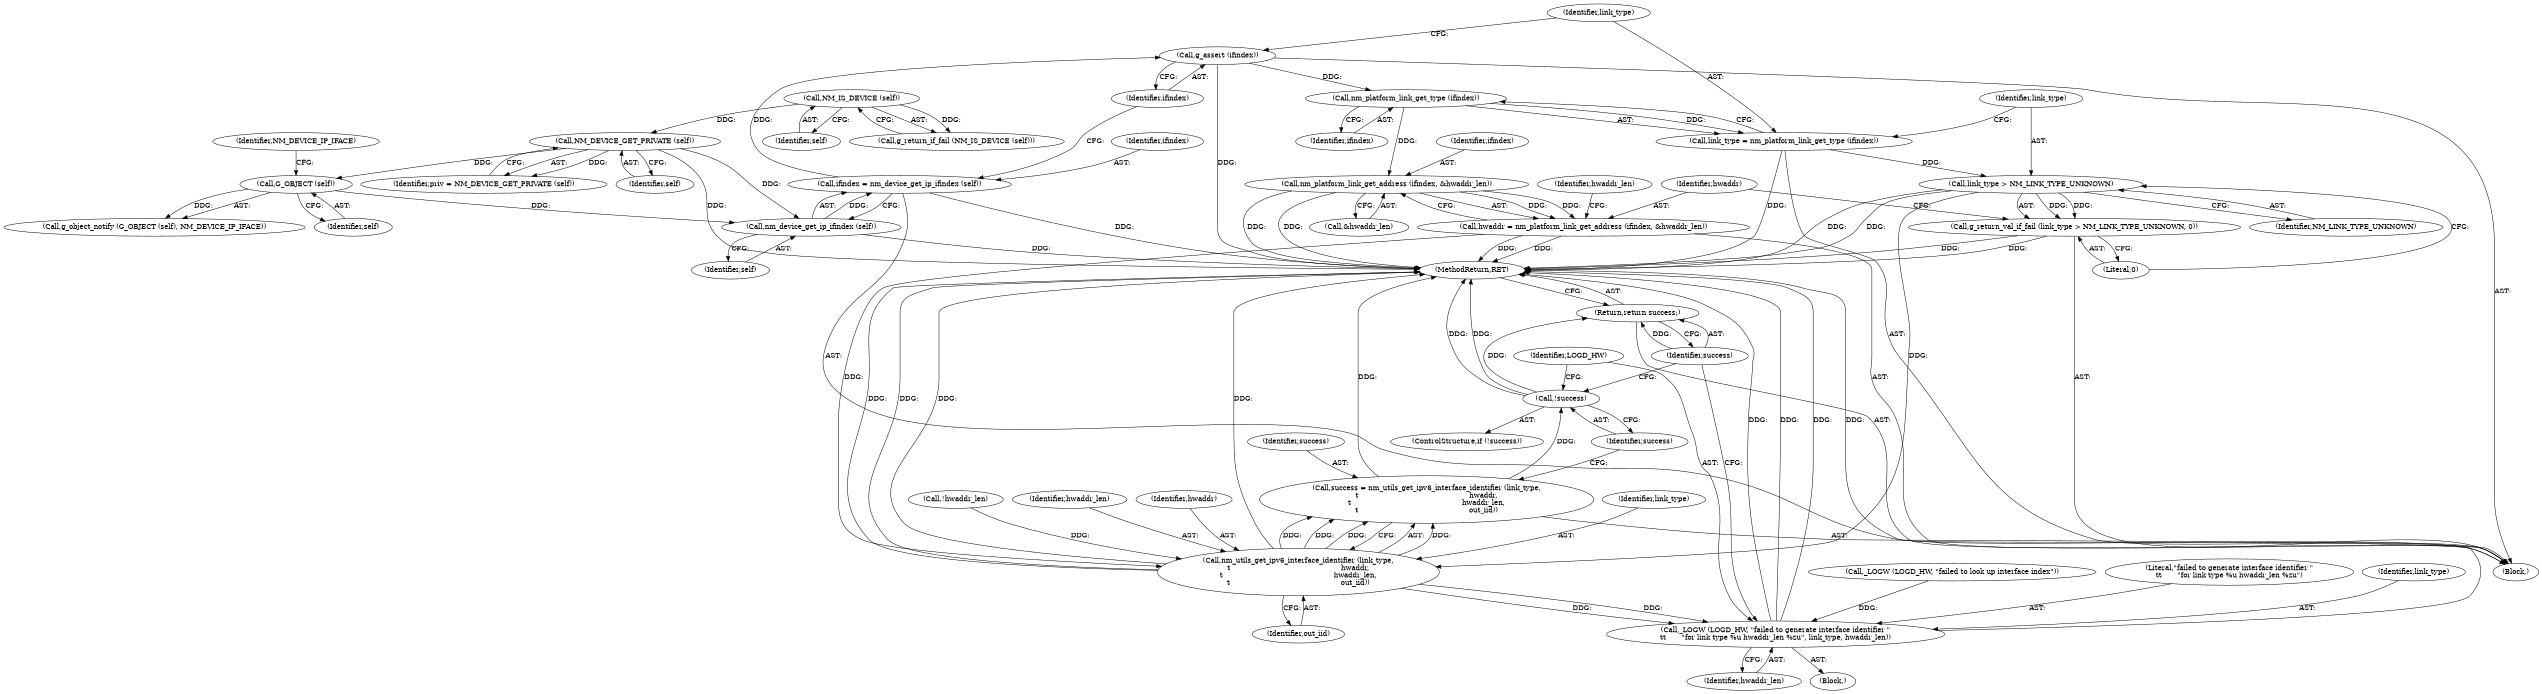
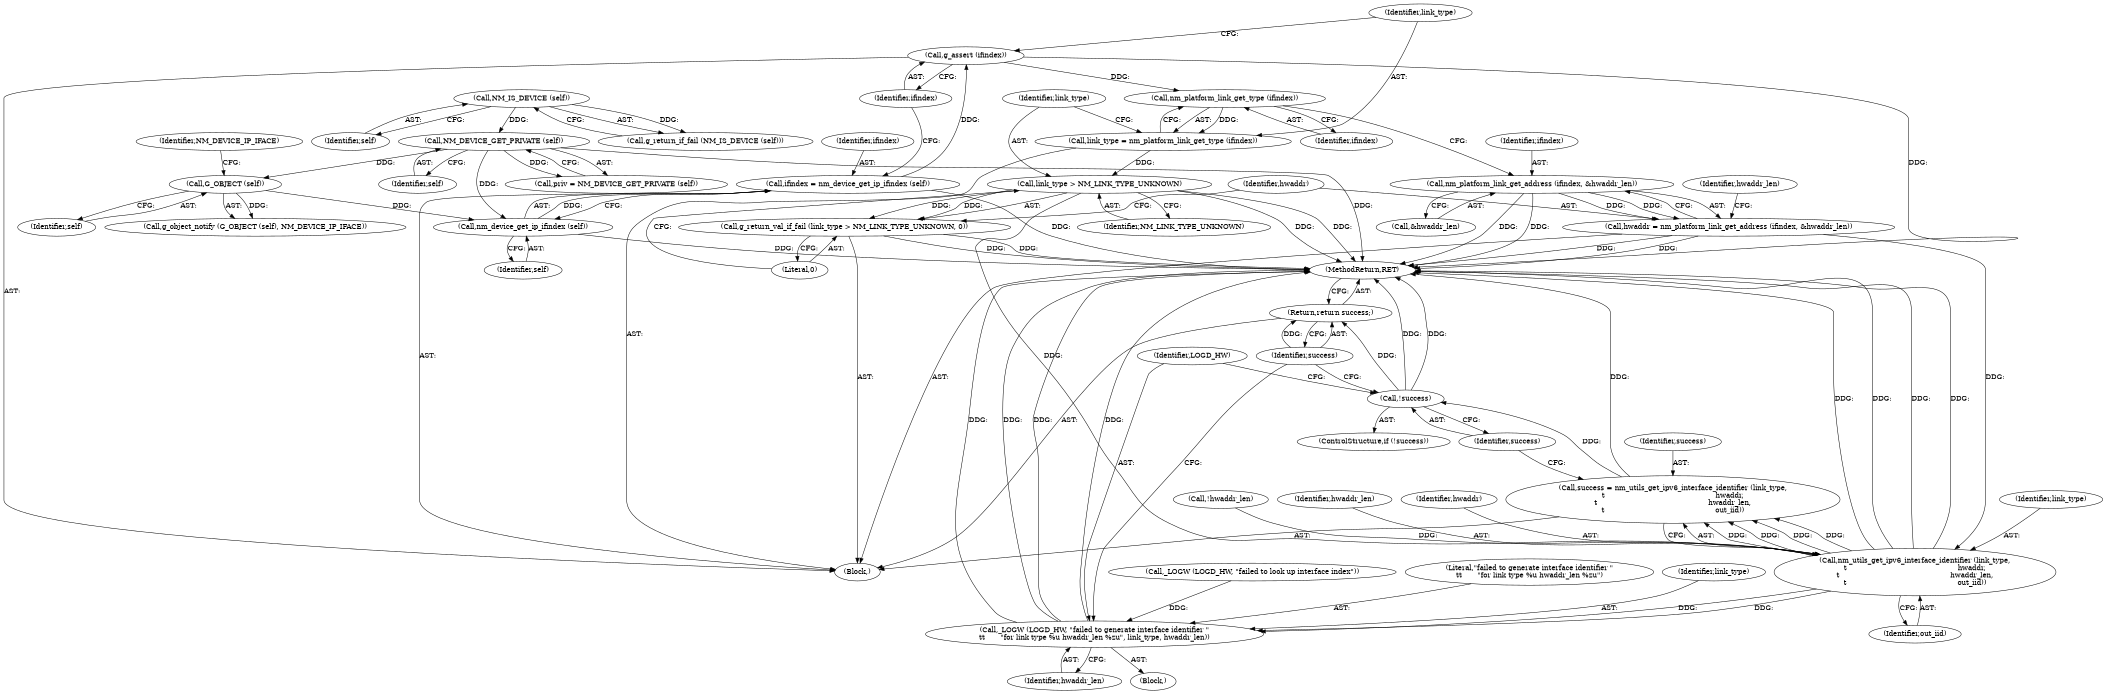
edge "(Call,nm_platform_link_get_type (ifindex))" -> "(Call,nm_platform_link_get_address (ifindex, &hwaddr_len))": label "DDG: " -> "CFG: "
node "(Identifier,priv = NM_DEVICE_GET_PRIVATE (self))": label "(Identifier,priv = NM_DEVICE_GET_PRIVATE (self))" -> "(Call,priv = NM_DEVICE_GET_PRIVATE (self))"
edge "(Call,link_type = nm_platform_link_get_type (ifindex))" -> "(MethodReturn,RET)": removed, label "DDG:"
